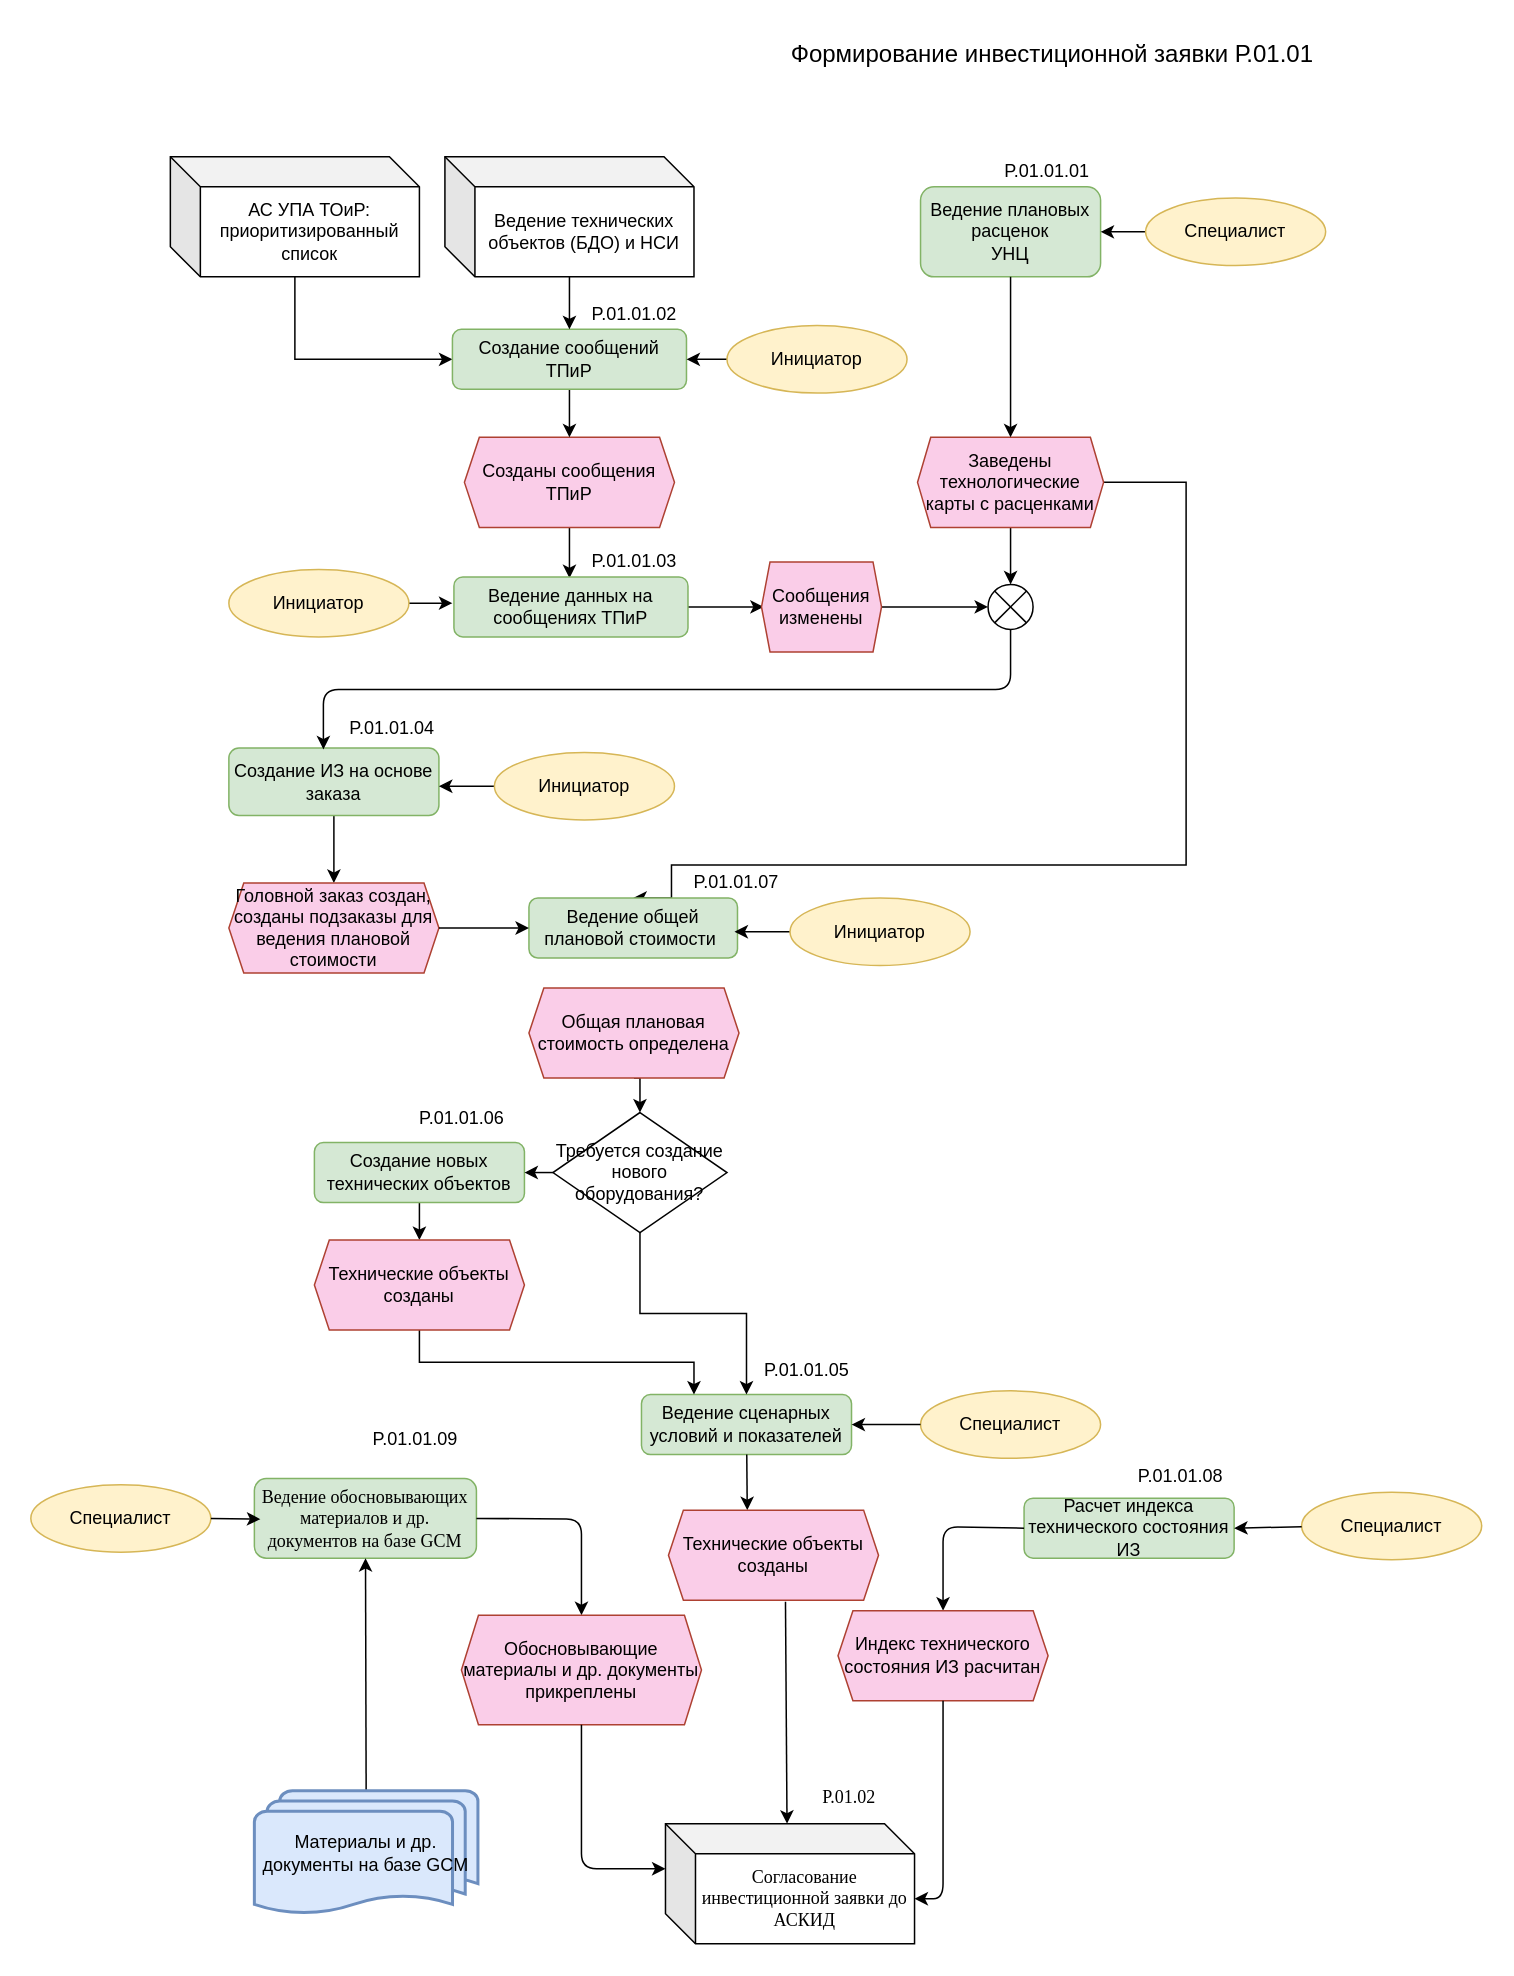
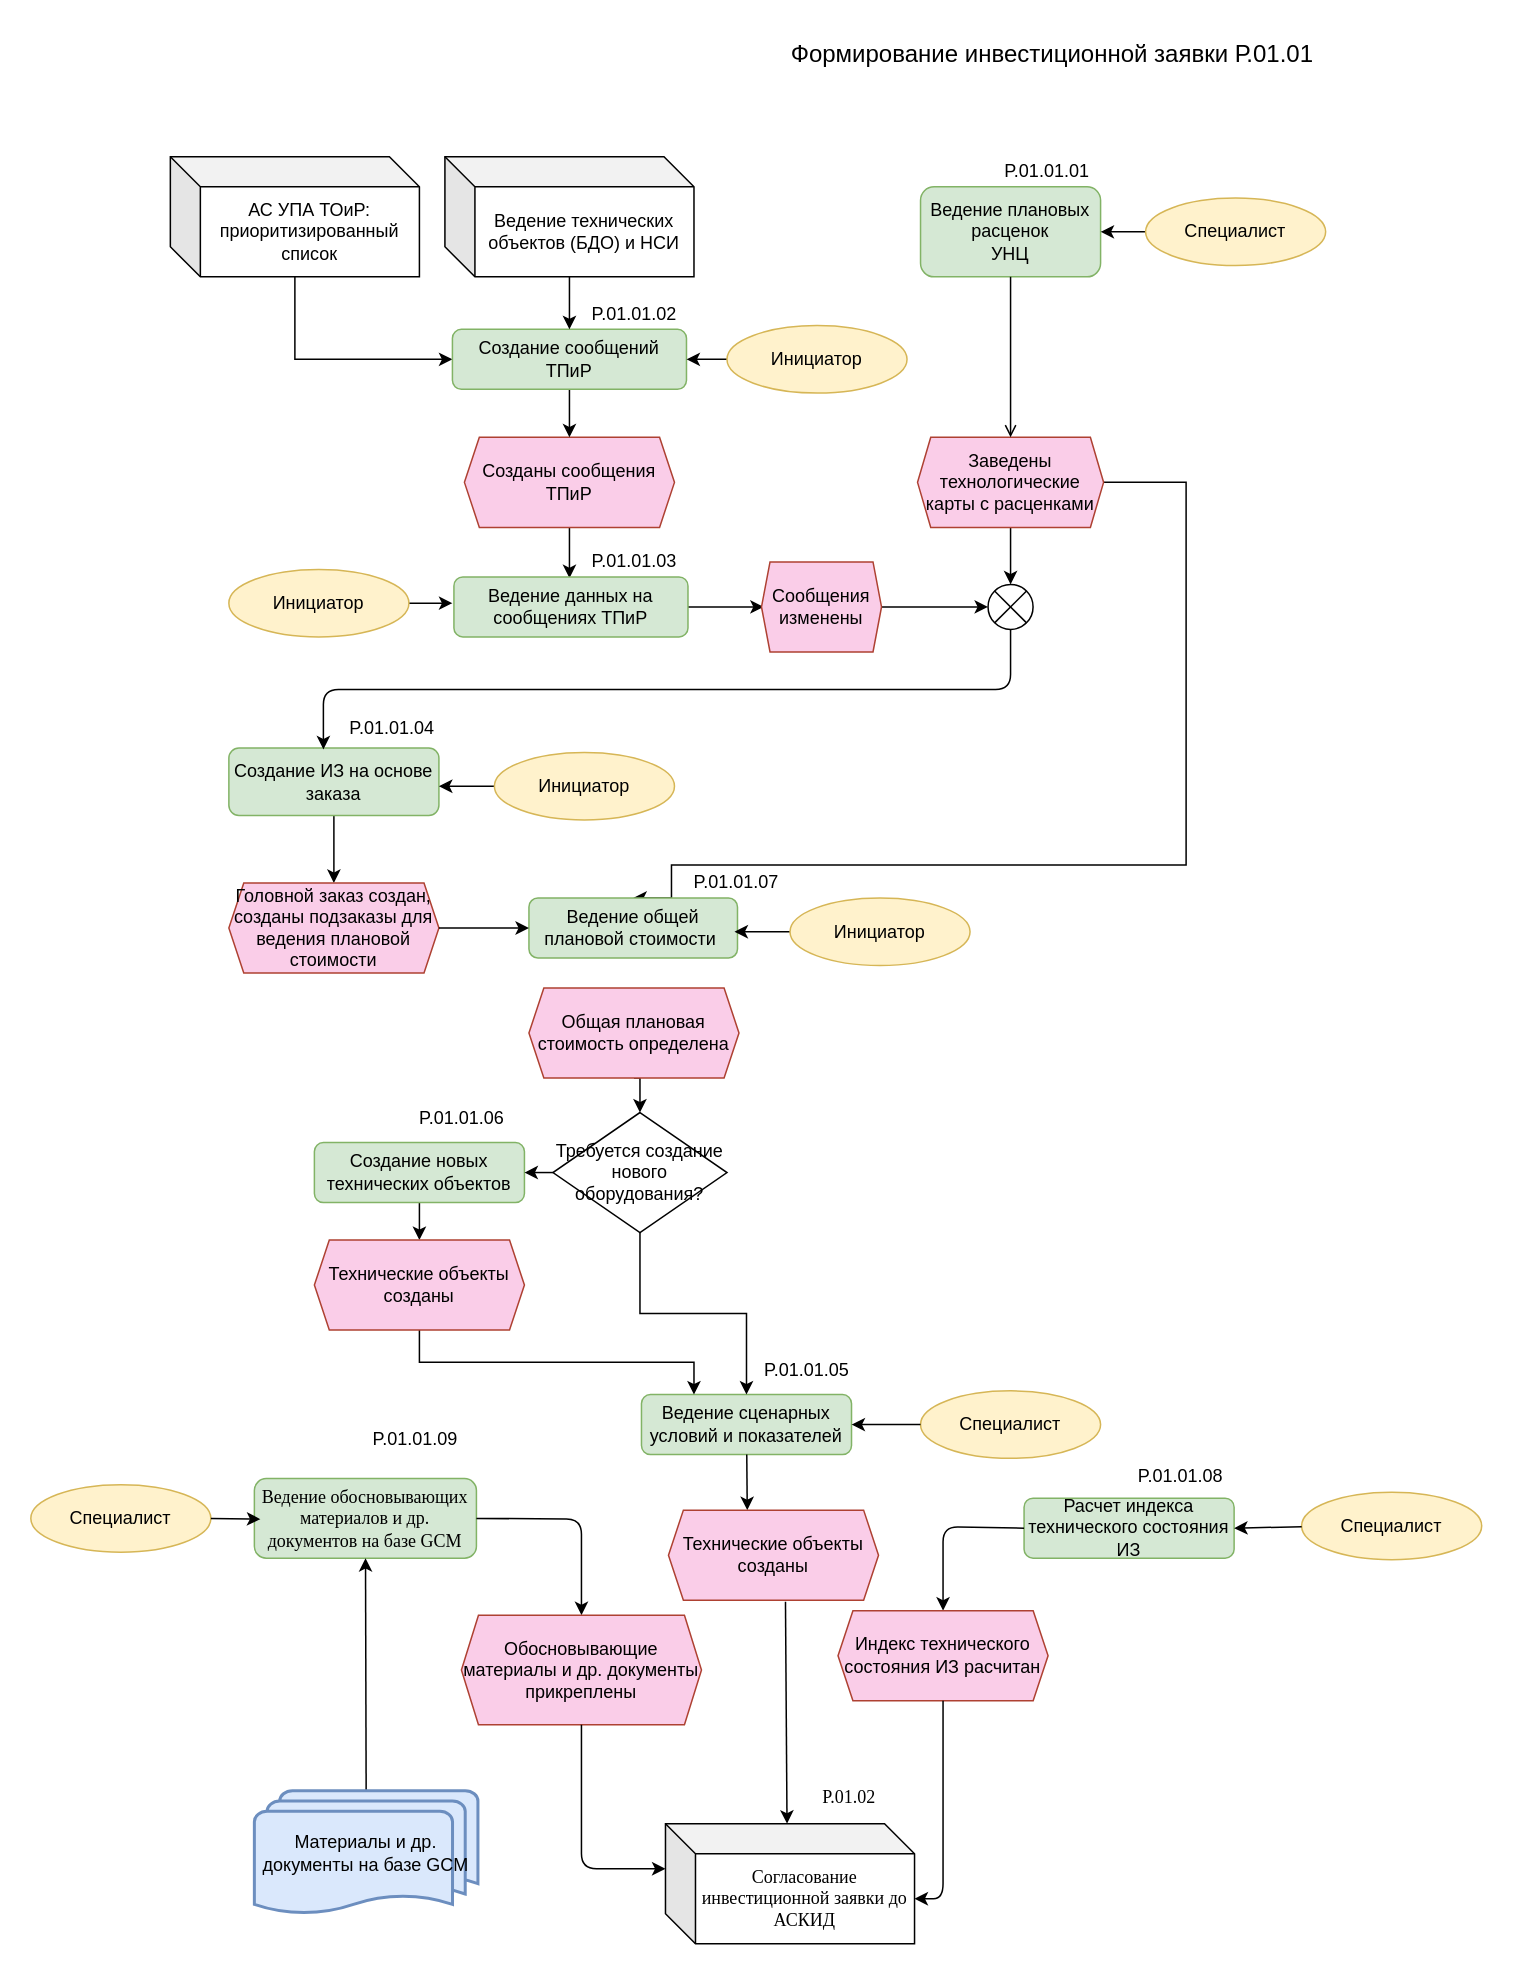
edge "Ведение плановых расценок УНЦ" -> "Заведены технологические карты с расценками": arrowhead classic -> open
